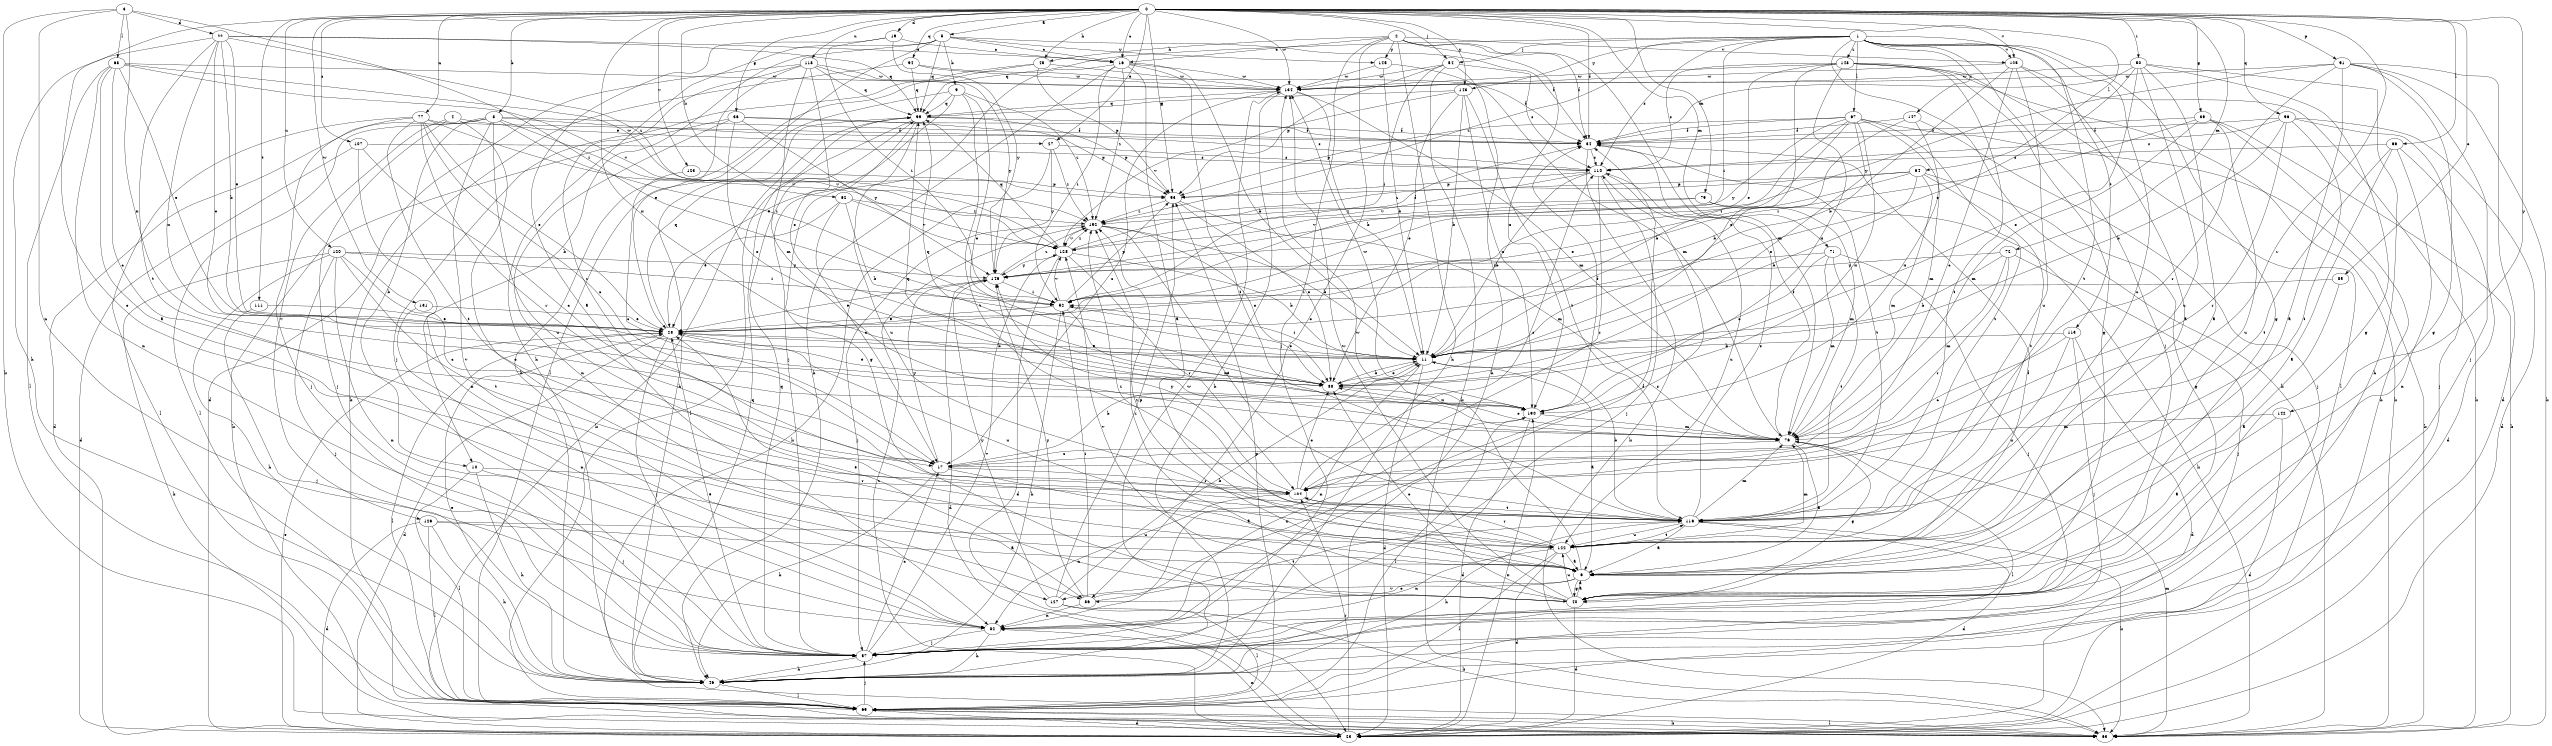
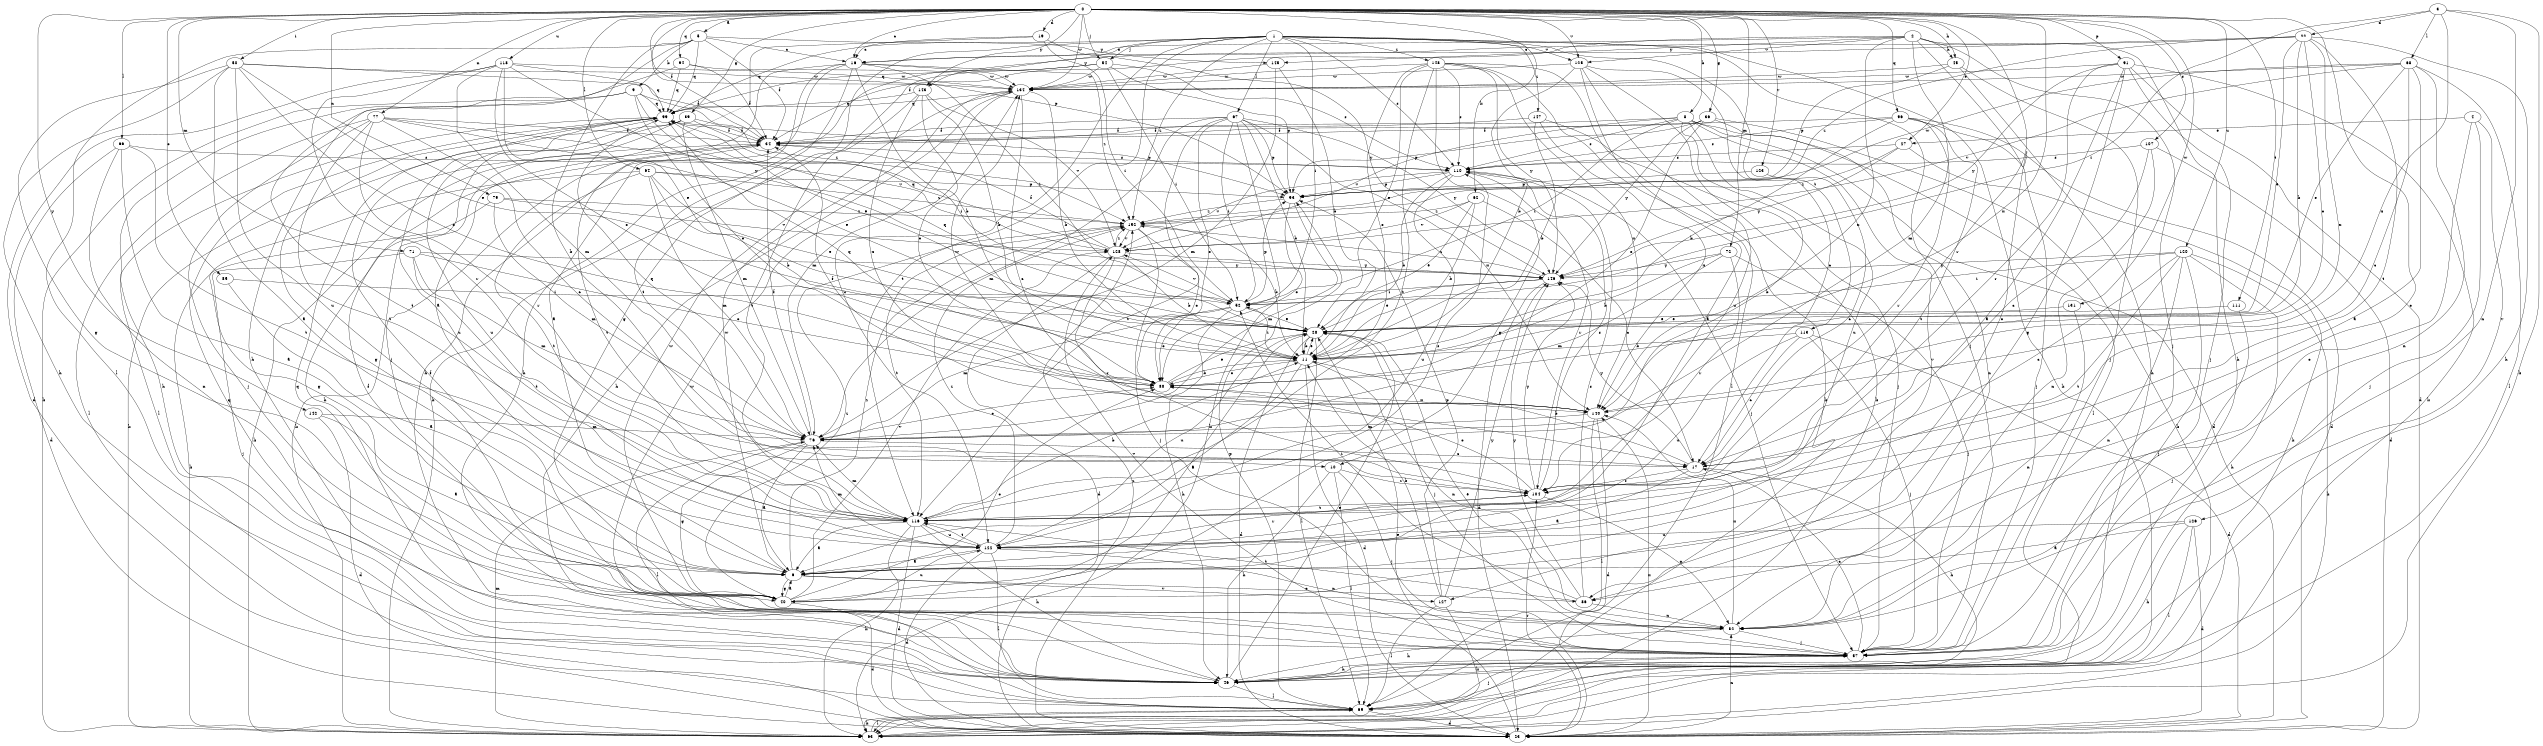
edge "148" -> "146": added, label "y"
node "190": label "190" -> "140"
